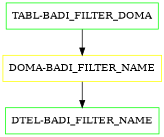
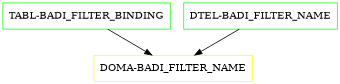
node "TABL-BADI_FILTER_DOMA": label "TABL-BADI_FILTER_DOMA" -> "TABL-BADI_FILTER_BINDING"
edge "DOMA-BADI_FILTER_NAME" -> "DTEL-BADI_FILTER_NAME": reversed
